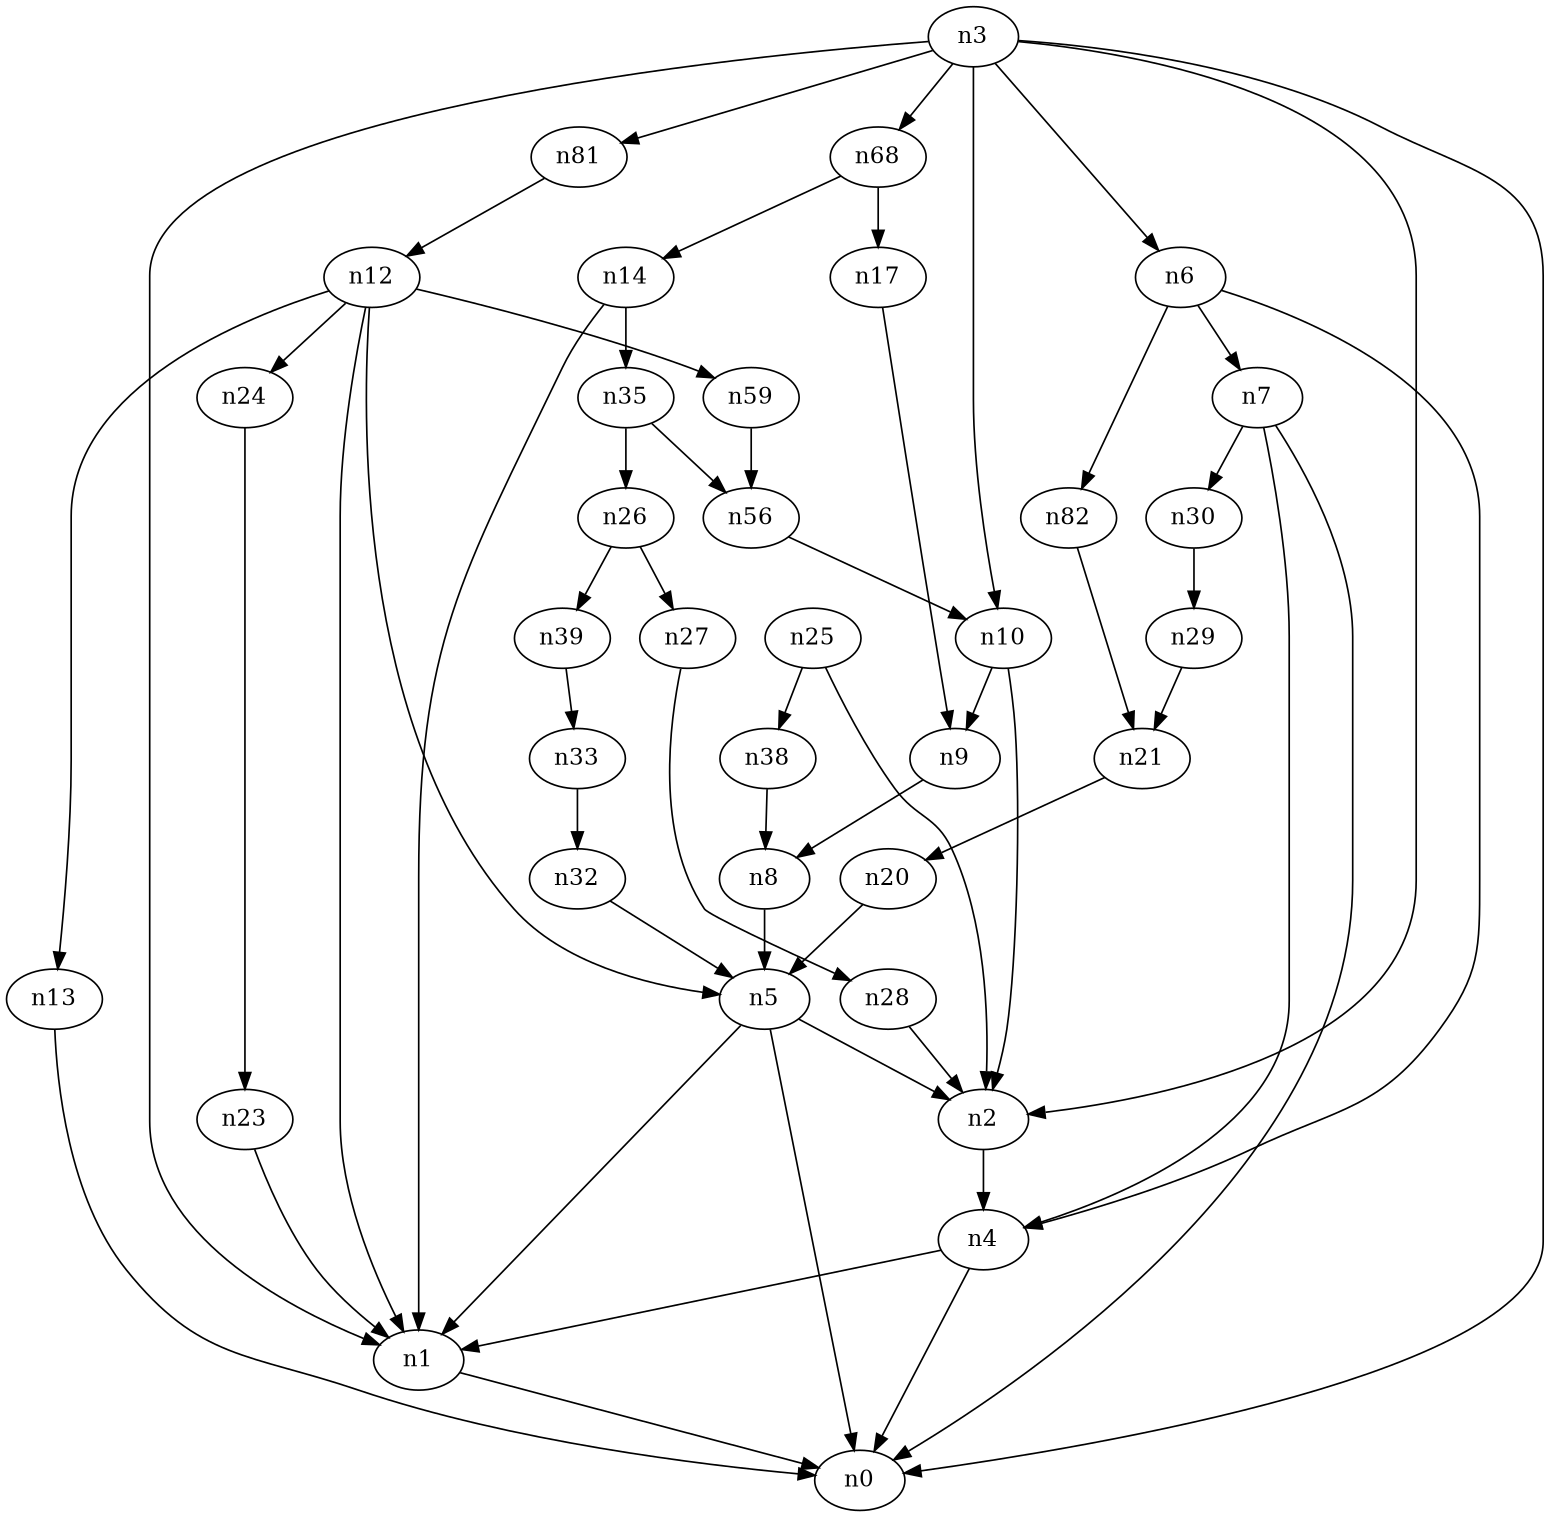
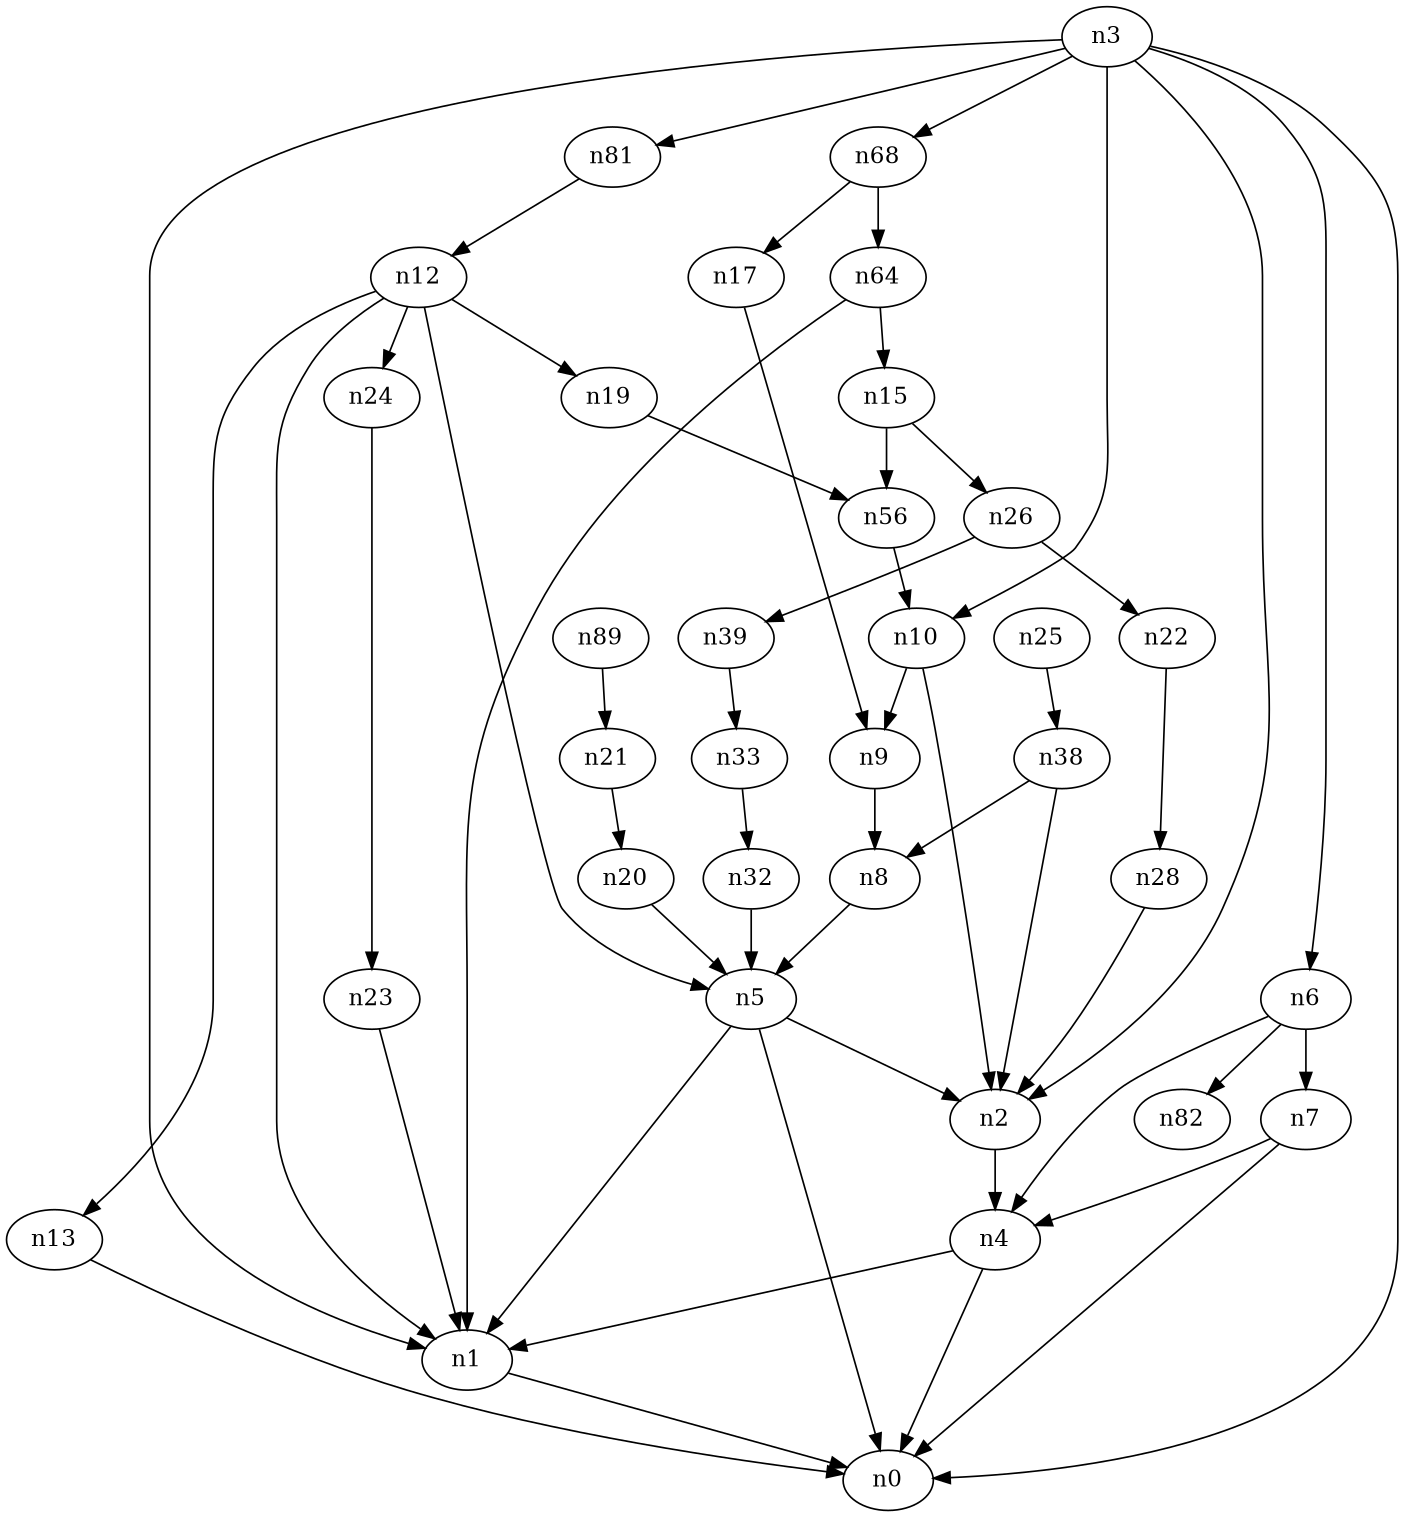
node "n14": label "n14" -> "n64"
node "n35": label "n35" -> "n15"
node "n59": label "n59" -> "n19"
node "n30": removed
edge "n82" -> "n21": removed
node "n27": label "n27" -> "n22"
node "n29": label "n29" -> "n89"
edge "n25" -> "n2": now "n38" -> "n2"
